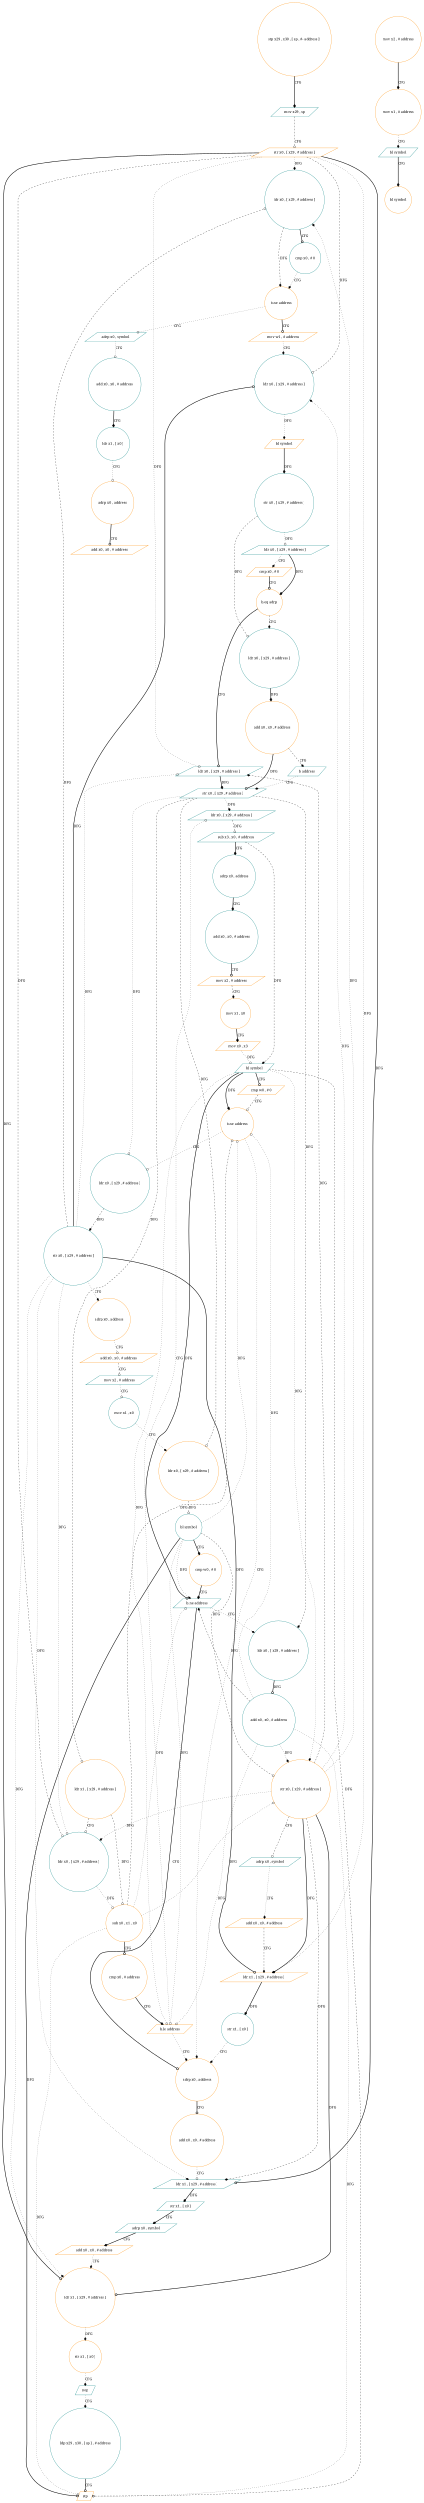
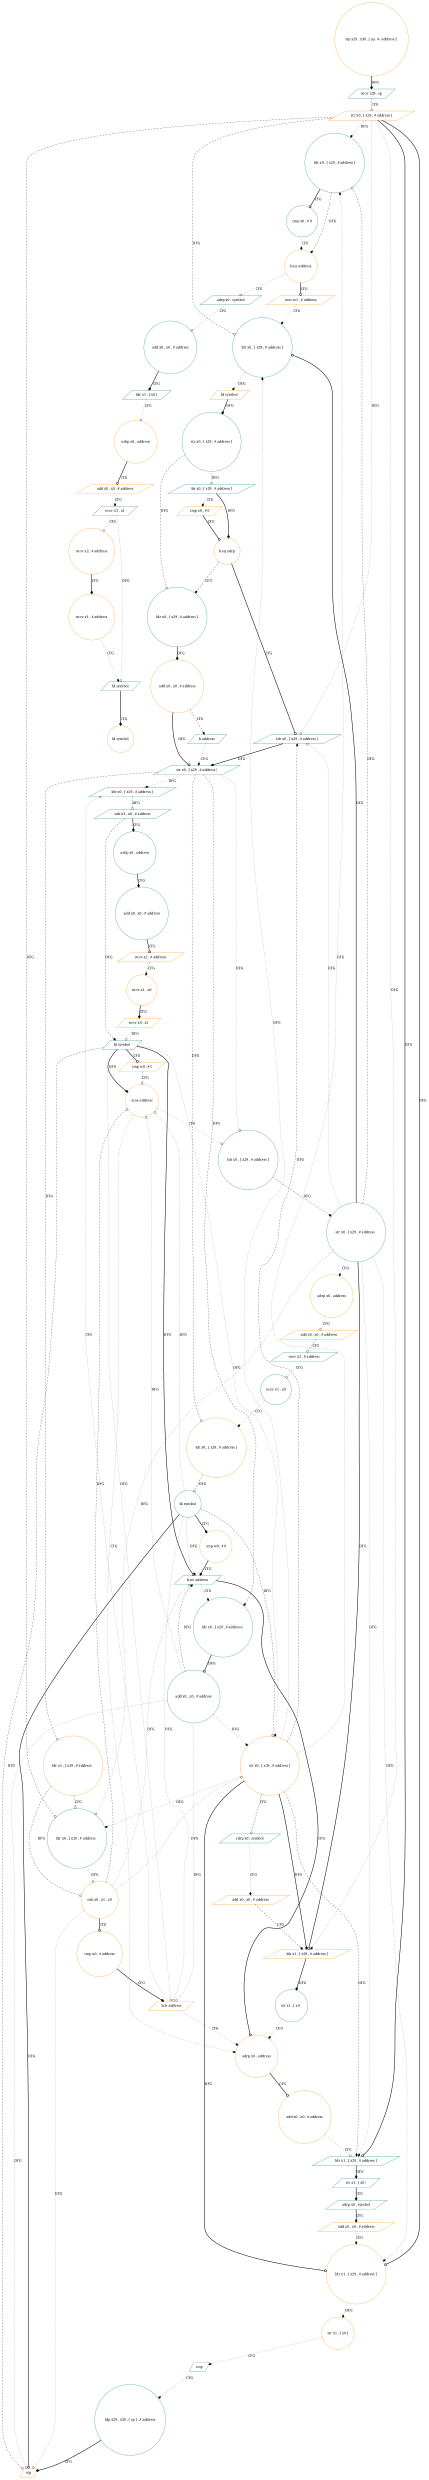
edge "stp x29 , x30 , [ sp , #- address ]!" -> "mov x29 , sp": label "CFG" -> "DFG"
node "ldr x1 , [ x0 ]": shape circle -> parallelogram
node "mov x3 , x1": added
edge "ldp x29 , x30 , [ sp ] , # address" -> "stp": arrowhead odot -> diamond
